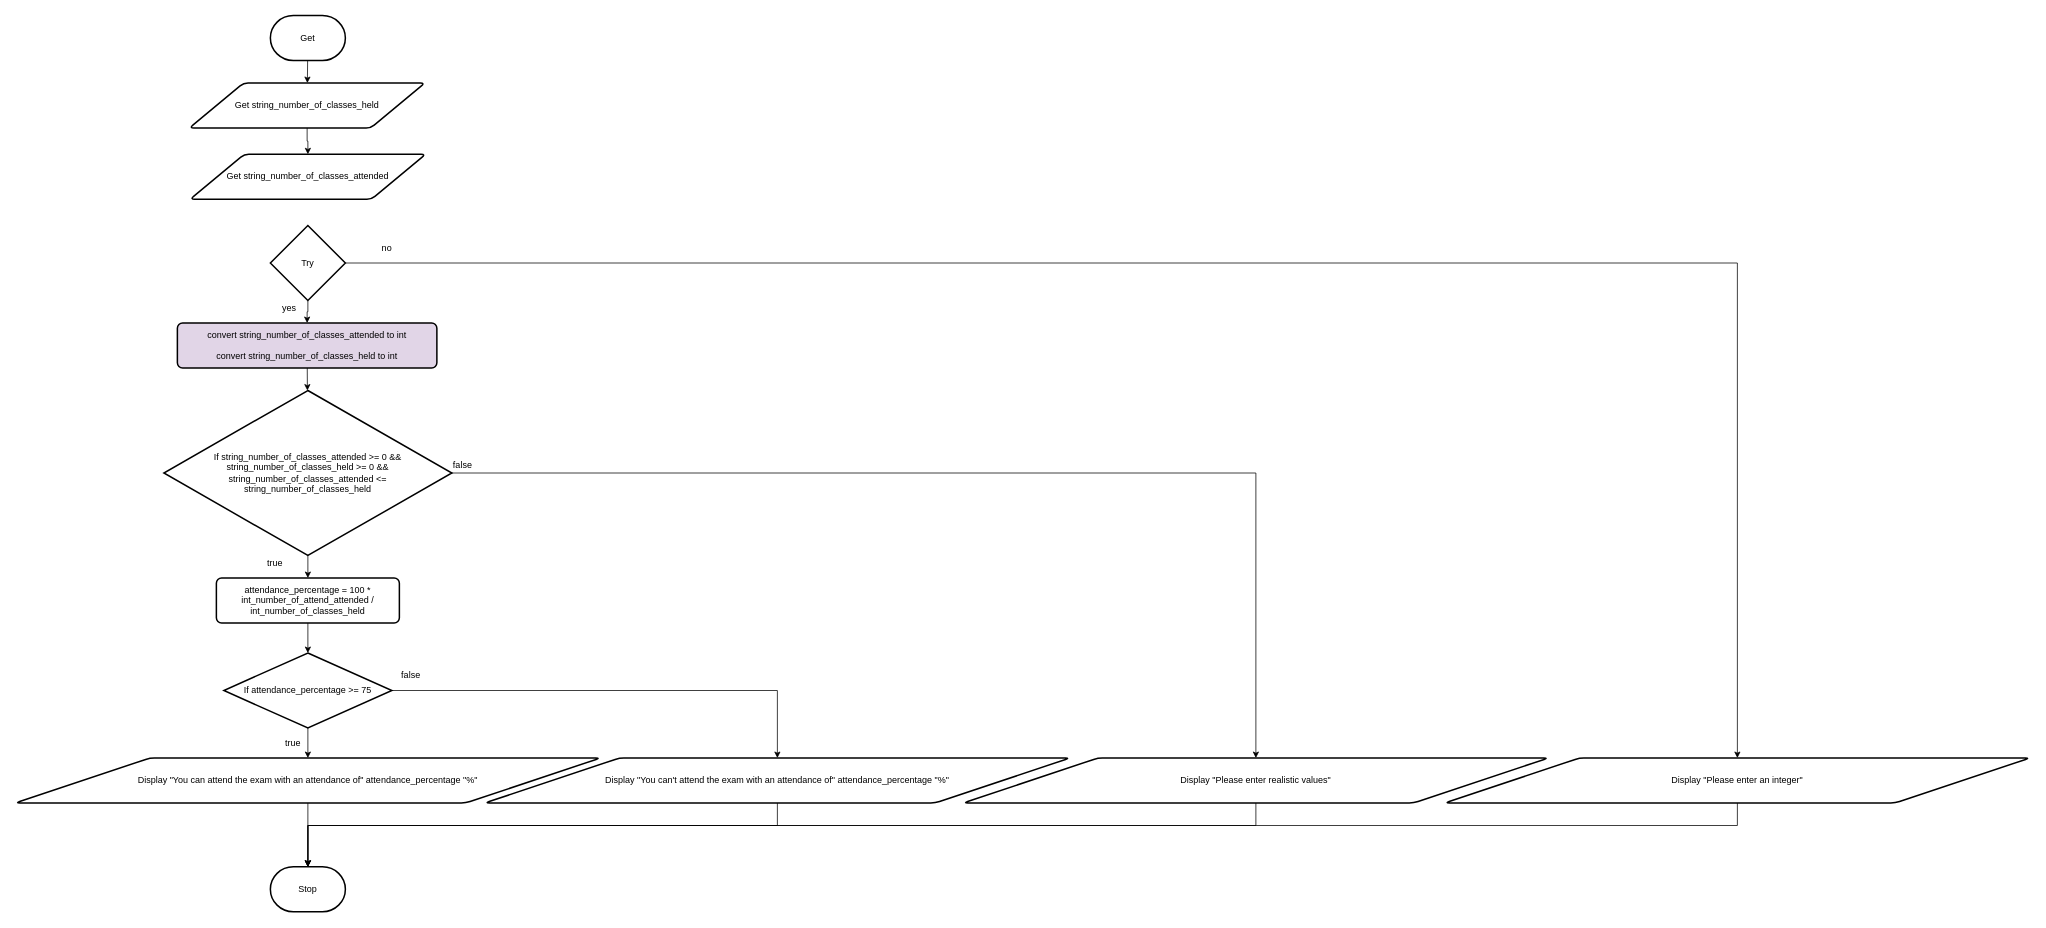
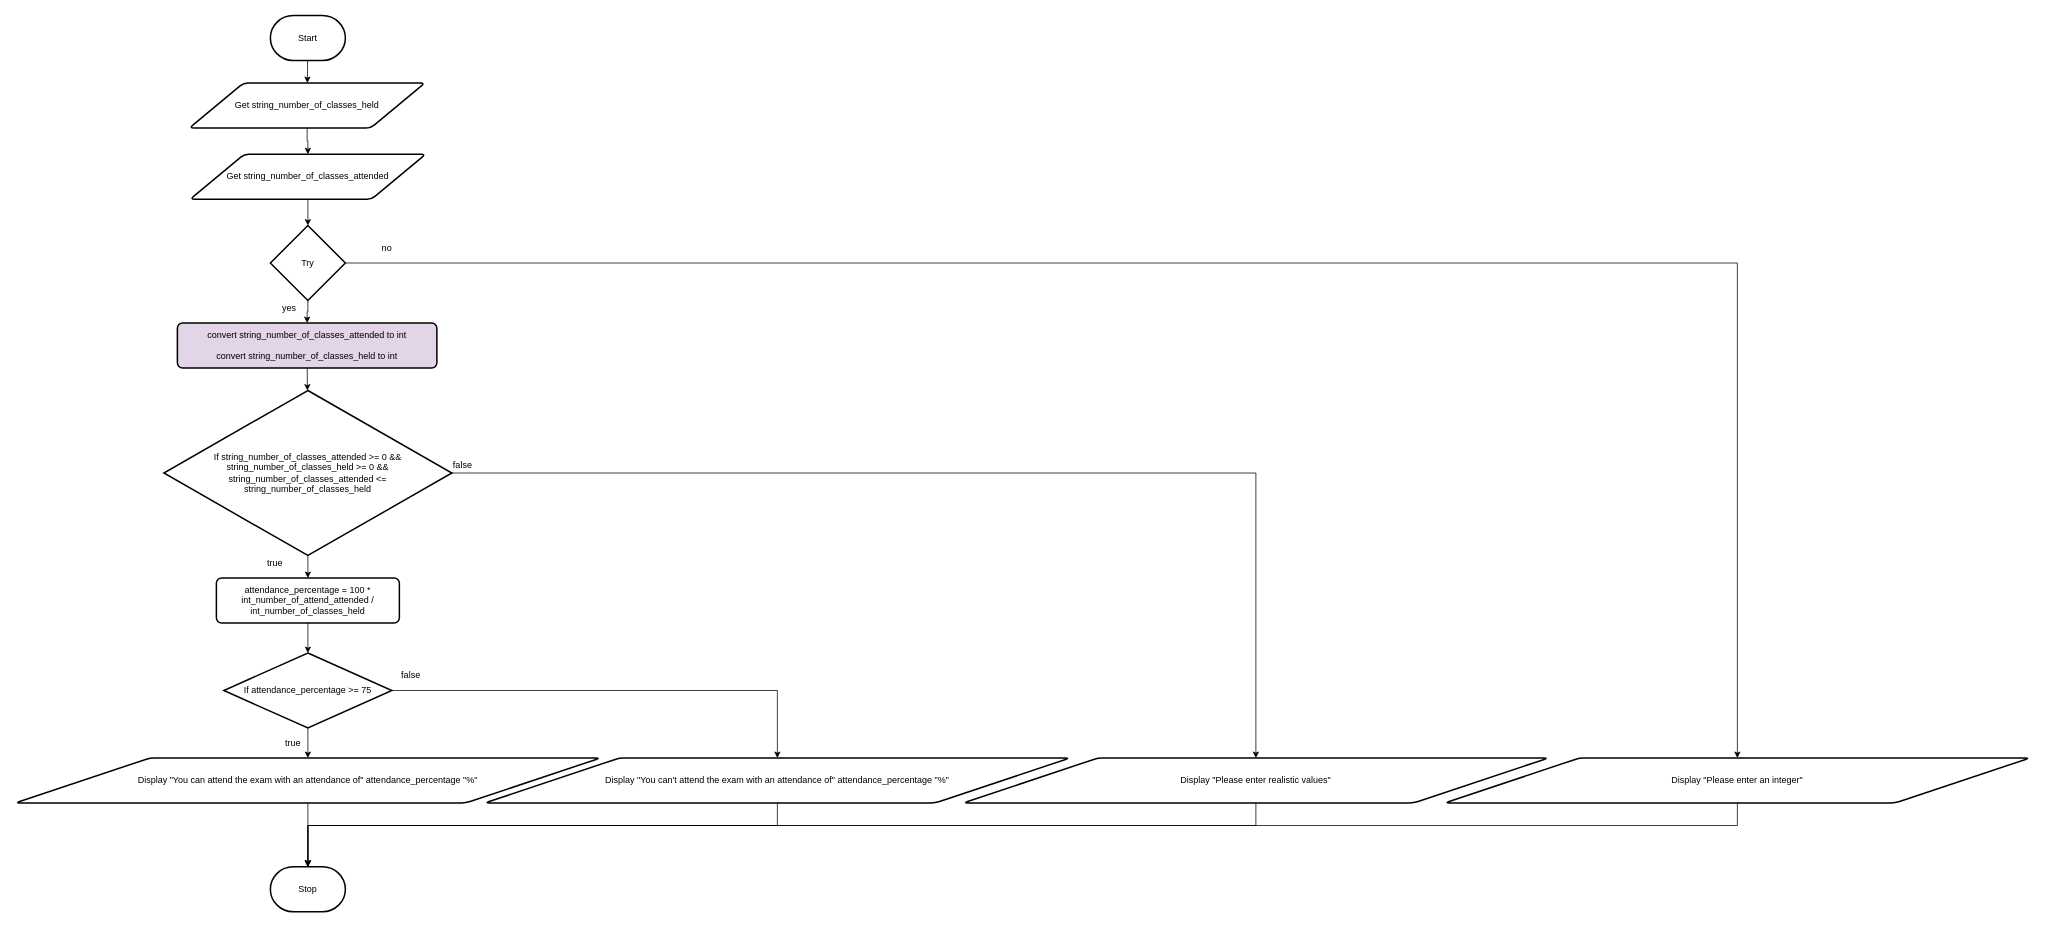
node "Get": label "Get" -> "Start"
edge "Get string_number_of_classes_attended" -> "Try": added
